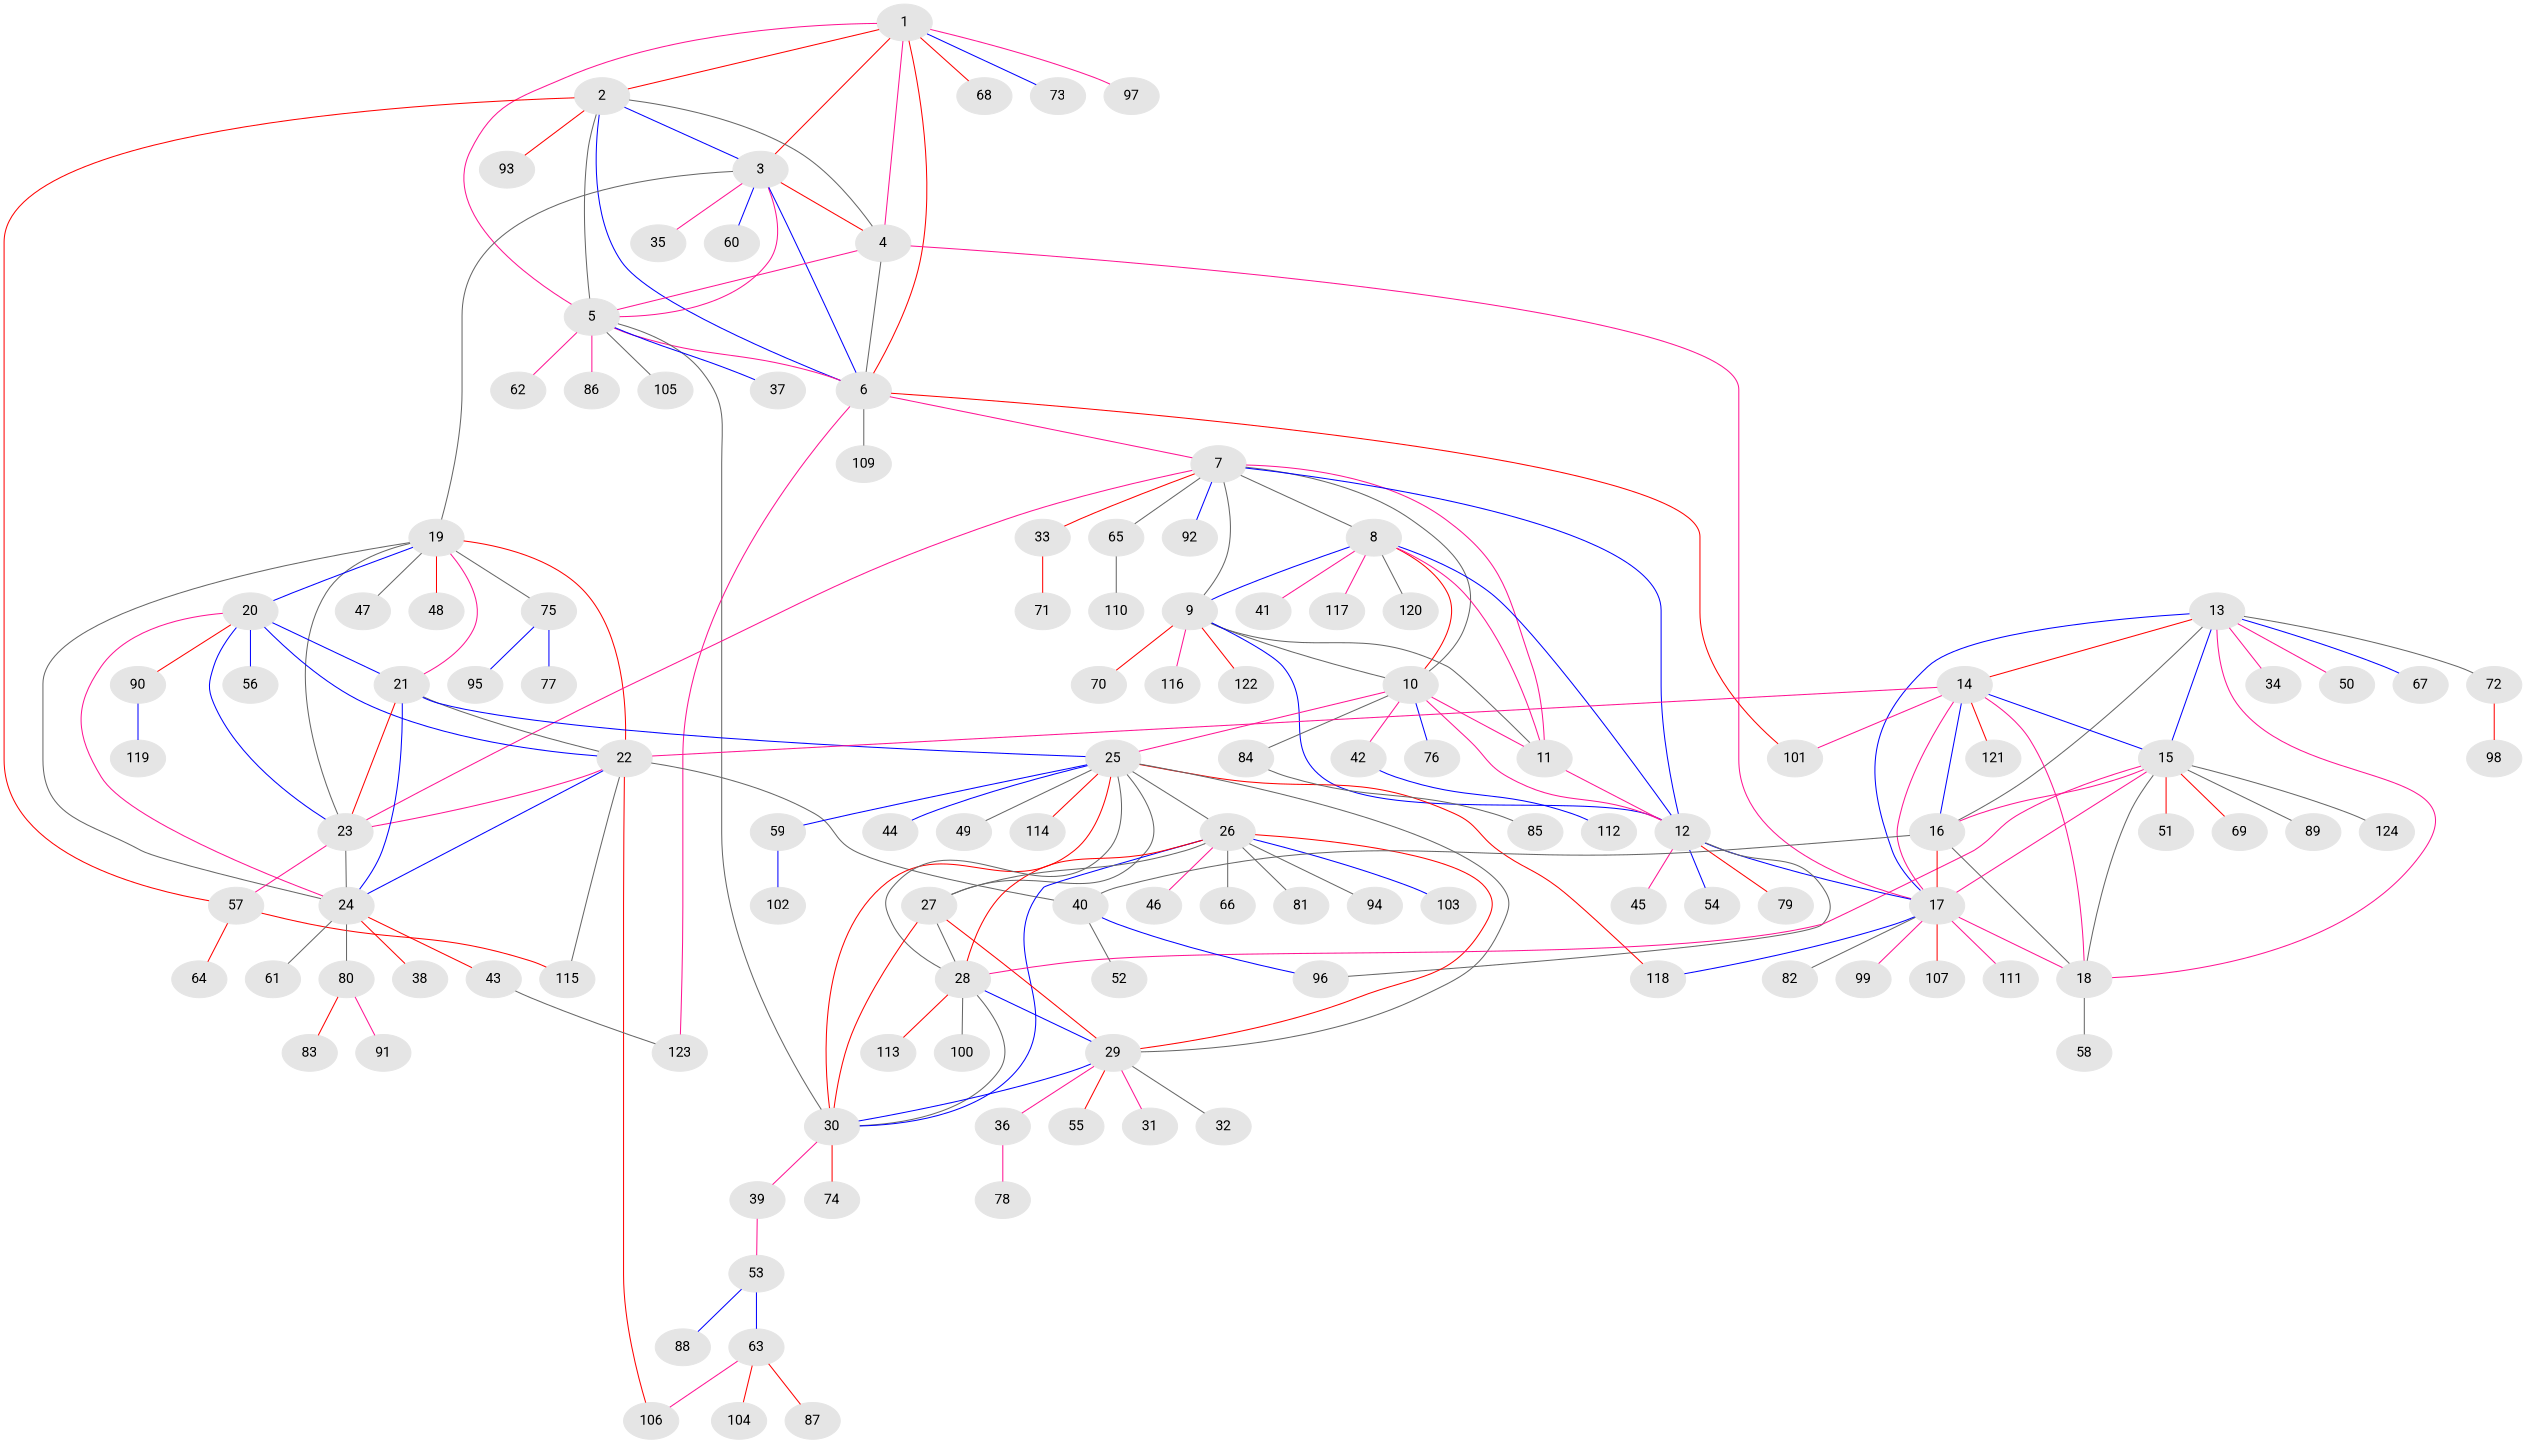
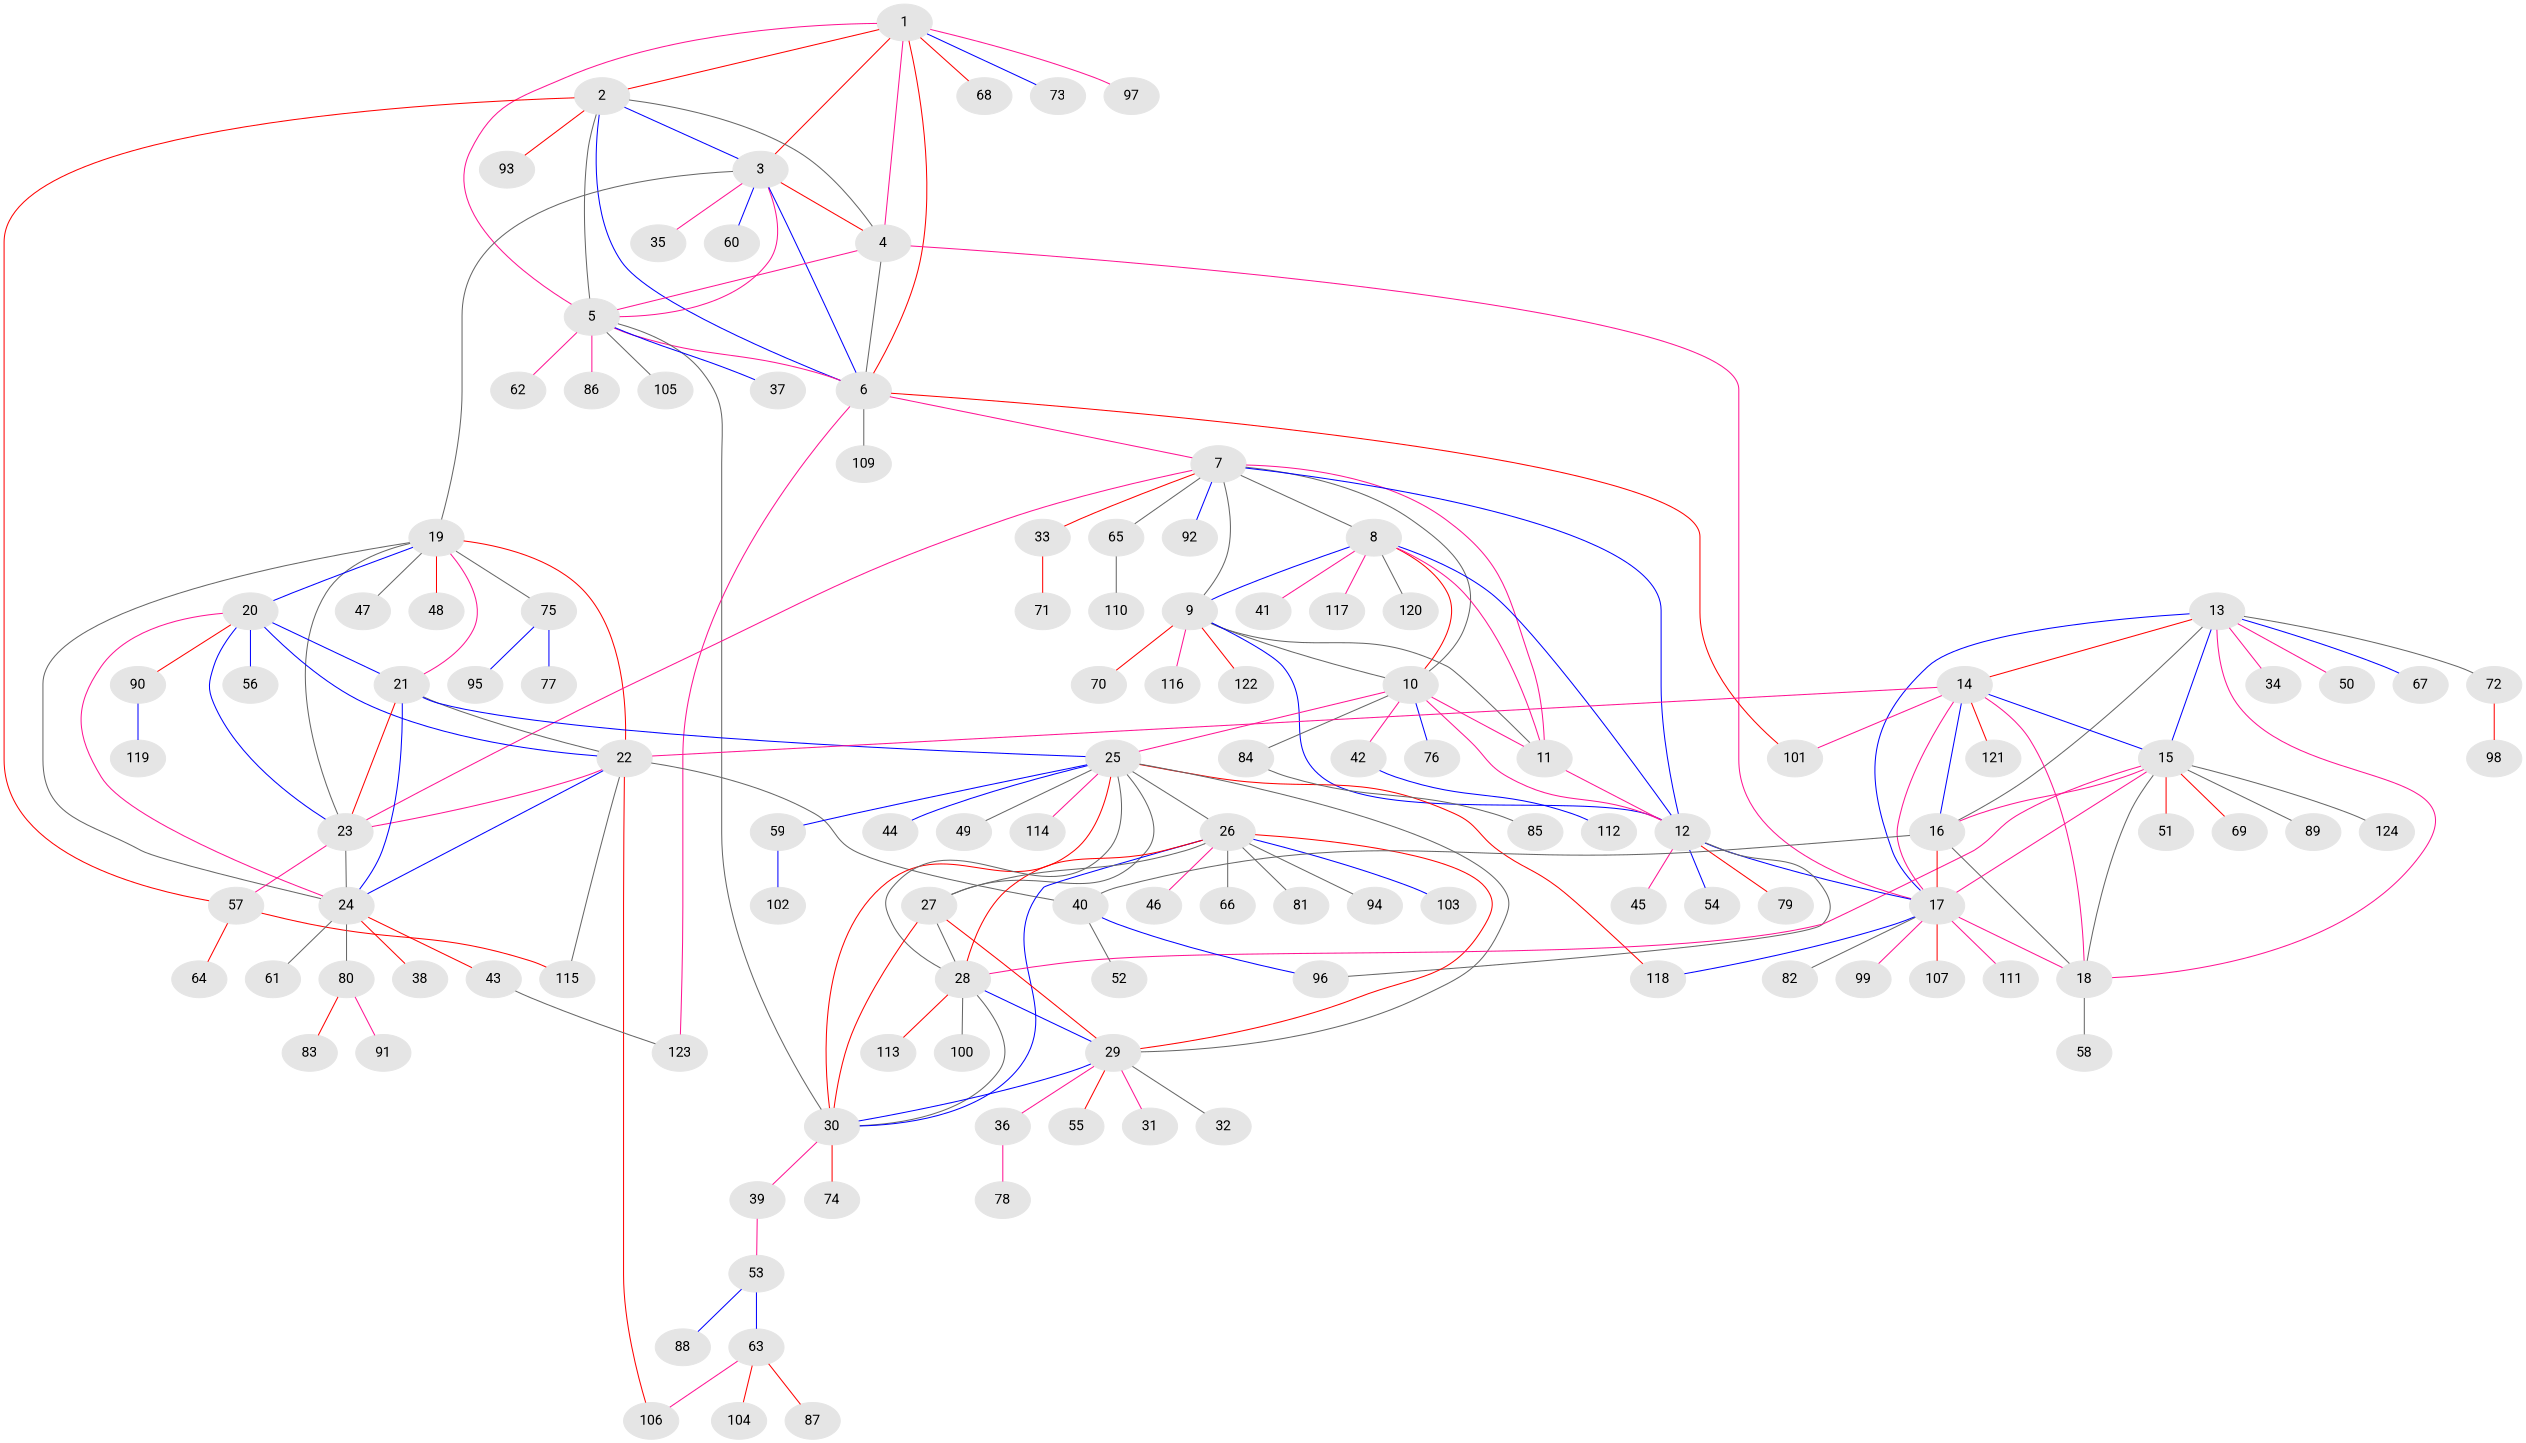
edge "25" -- "114": color red -> deeppink
